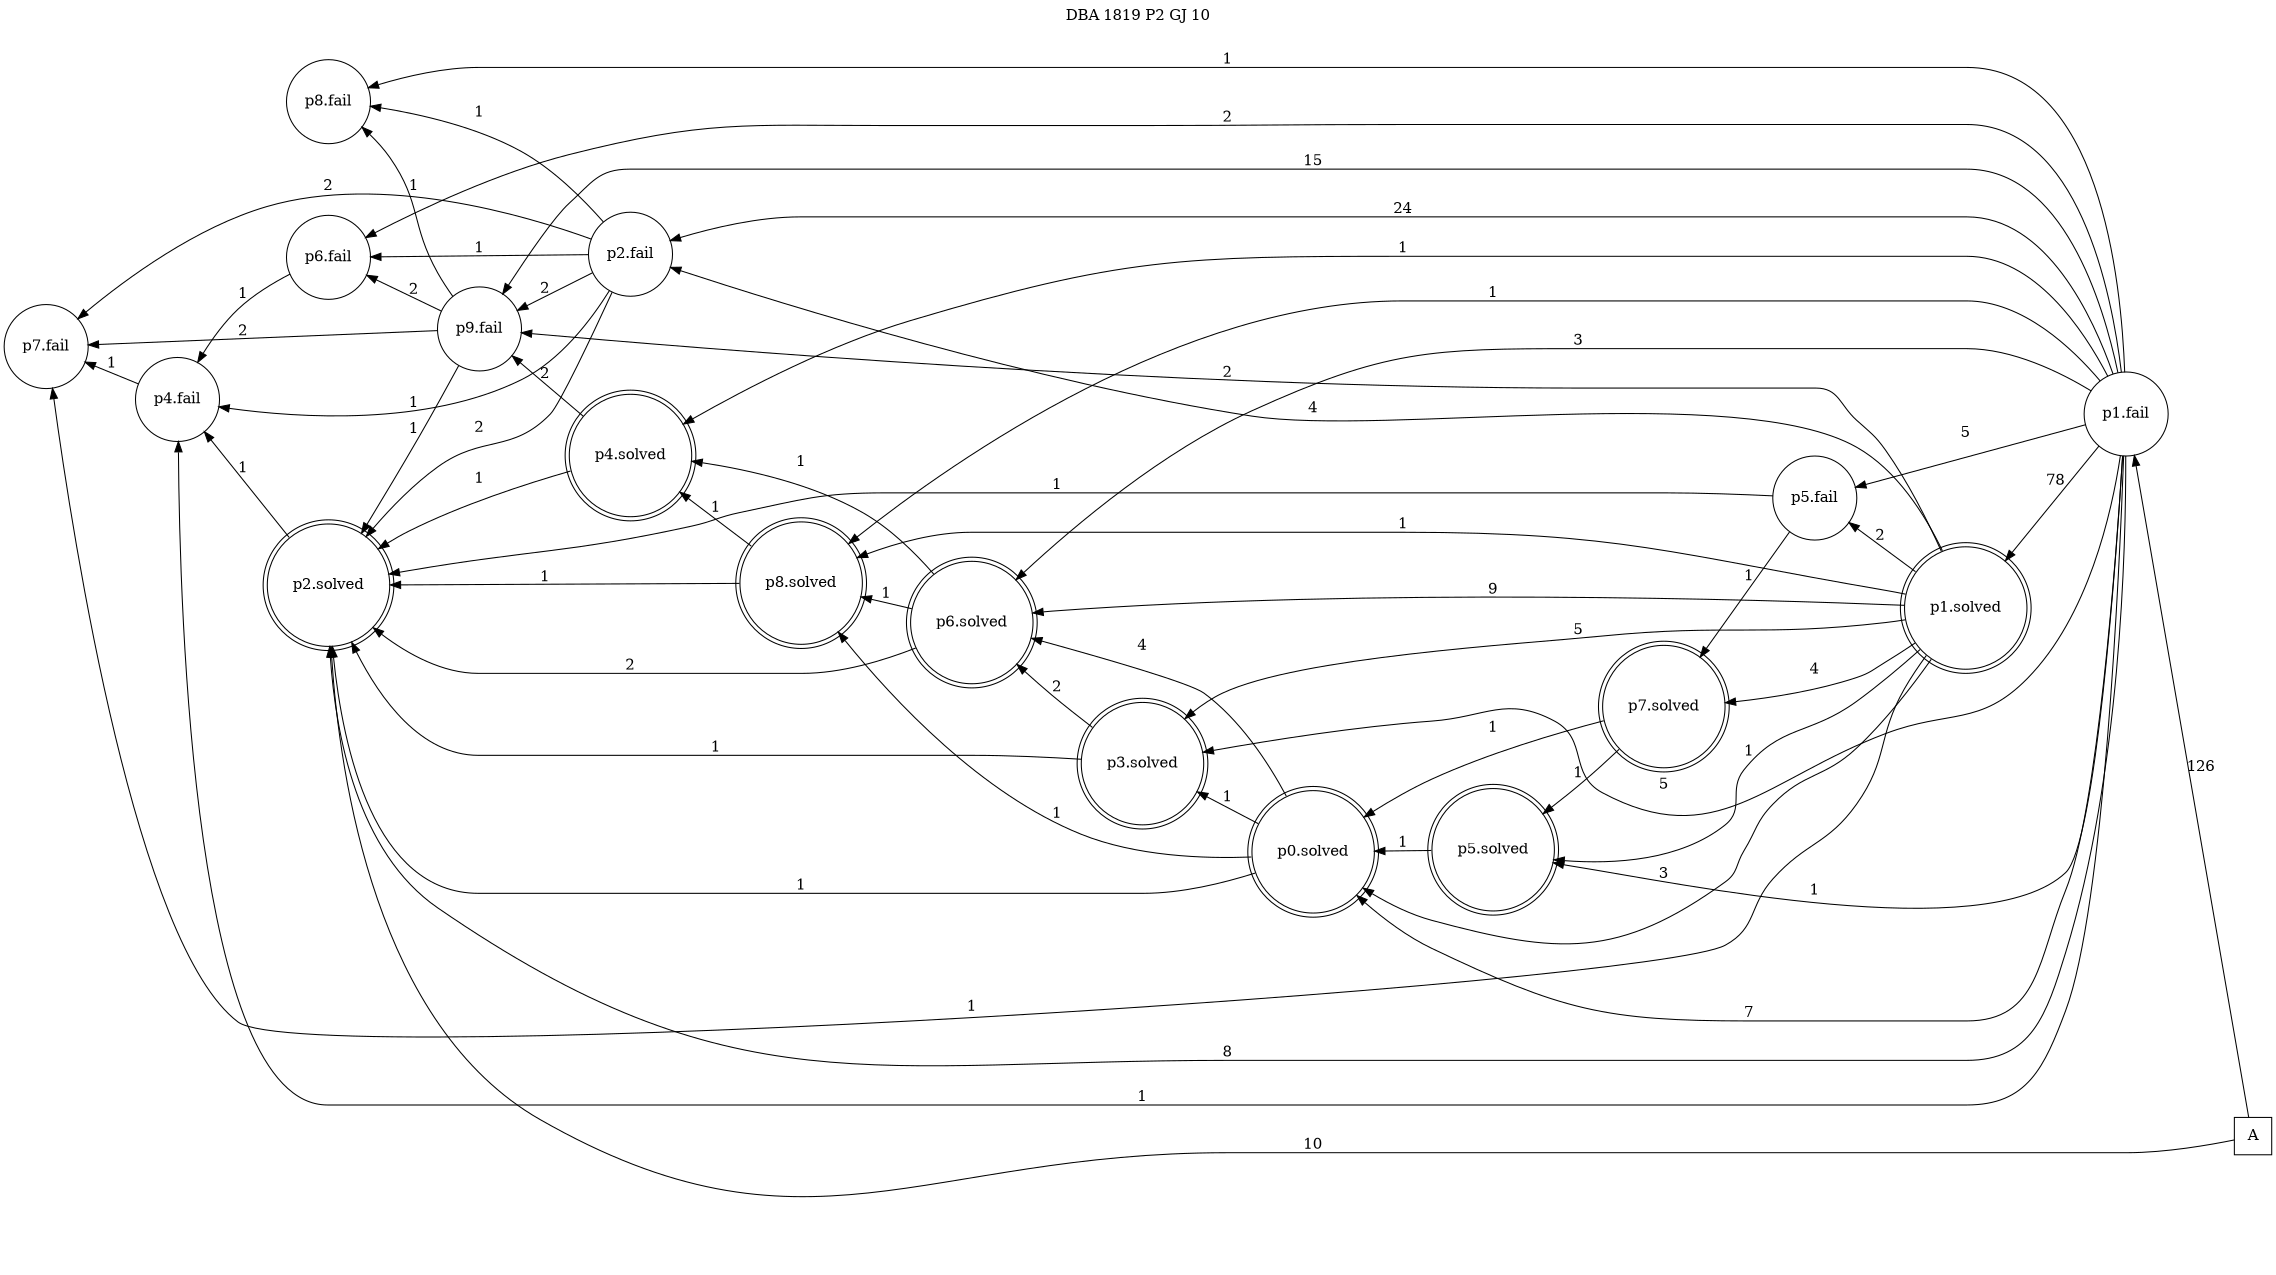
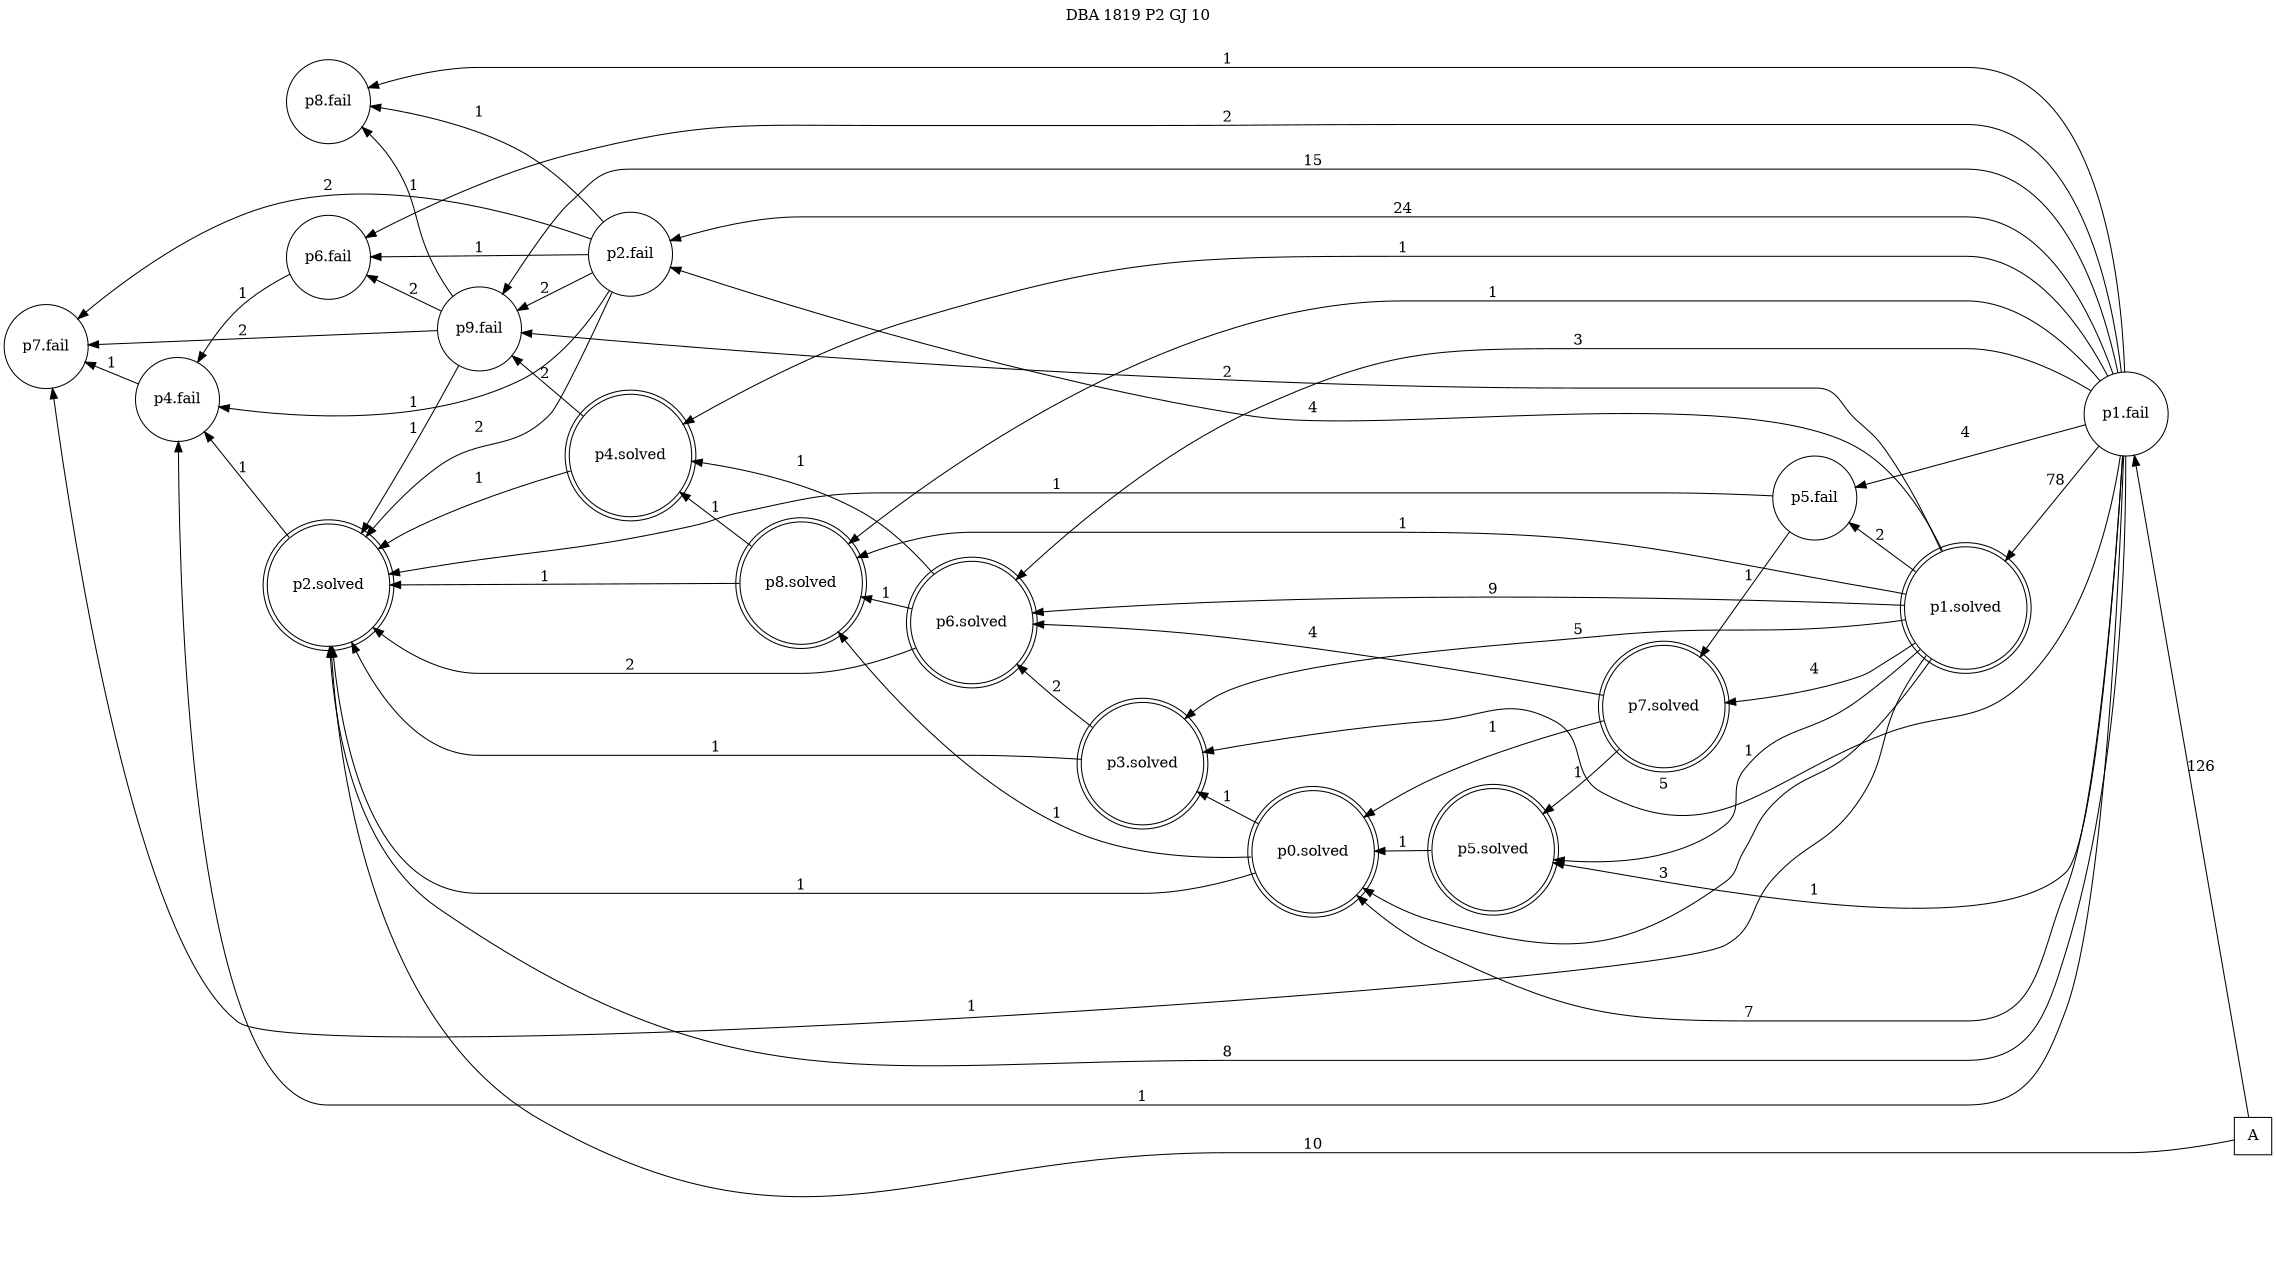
edge "p1.fail" -> "p5.fail": label "5" -> "4"
edge "p0.solved" -> "p6.solved": now "p7.solved" -> "p6.solved"
